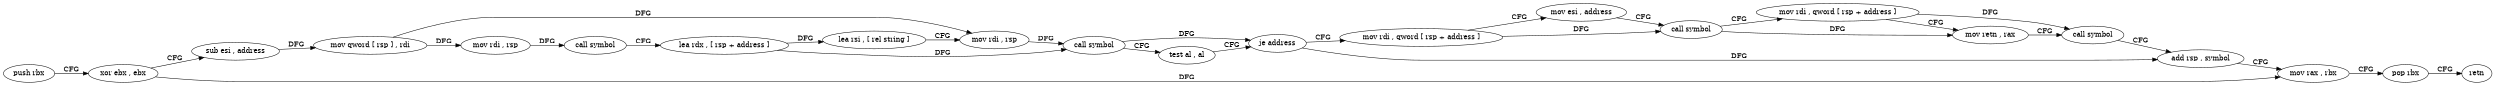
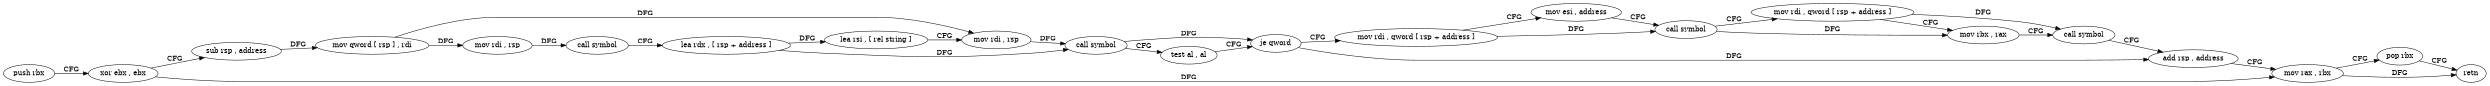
node "mov retn , rax": label "mov retn , rax" -> "mov rbx , rax"
node "je address": label "je address" -> "je qword"
node "sub esi , address": label "sub esi , address" -> "sub rsp , address"
node "add rsp , symbol": label "add rsp , symbol" -> "add rsp , address"
edge "mov rax , rbx" -> "retn": added, label "DFG"
